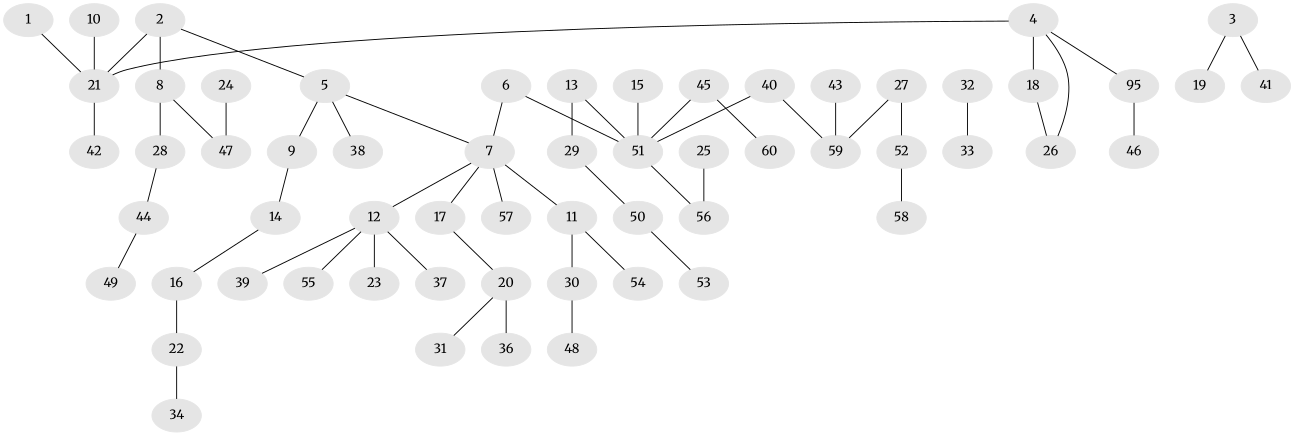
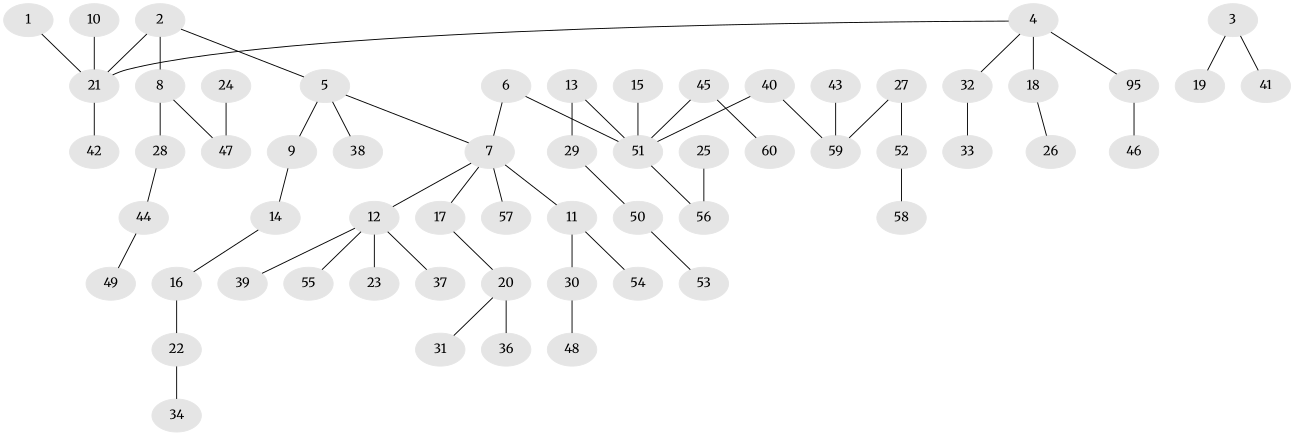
edge "4" -- "26": now "4" -- "32"
